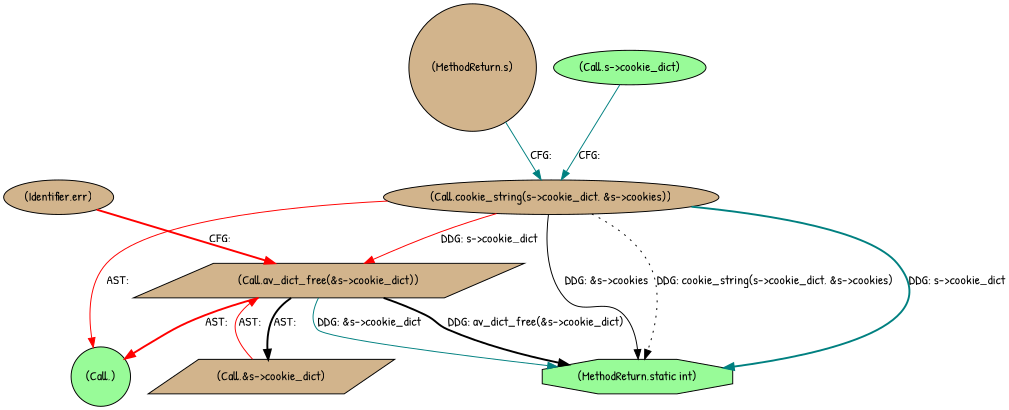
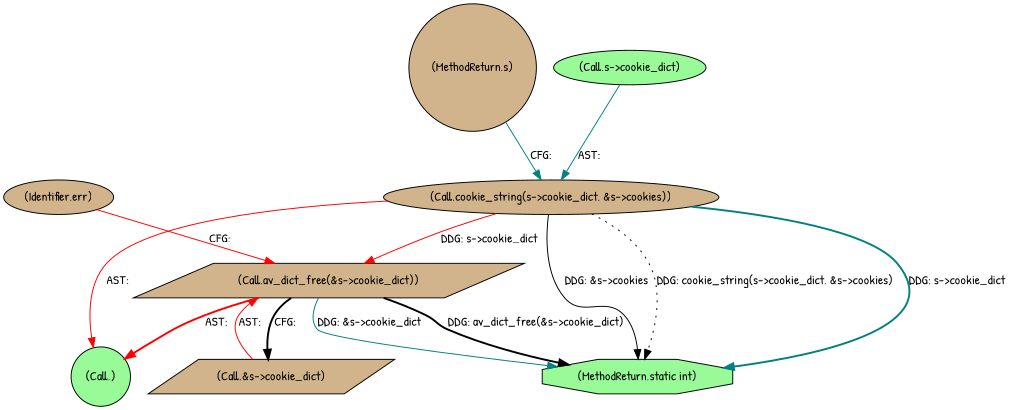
edge "(Call,s->cookie_dict)" -> "(Call,cookie_string(s->cookie_dict, &s->cookies))": label "CFG: " -> "AST: "
edge "(Identifier,err)" -> "(Call,av_dict_free(&s->cookie_dict))": style bold -> solid
edge "(Call,av_dict_free(&s->cookie_dict))" -> "(Call,&s->cookie_dict)": label "AST: " -> "CFG: "
